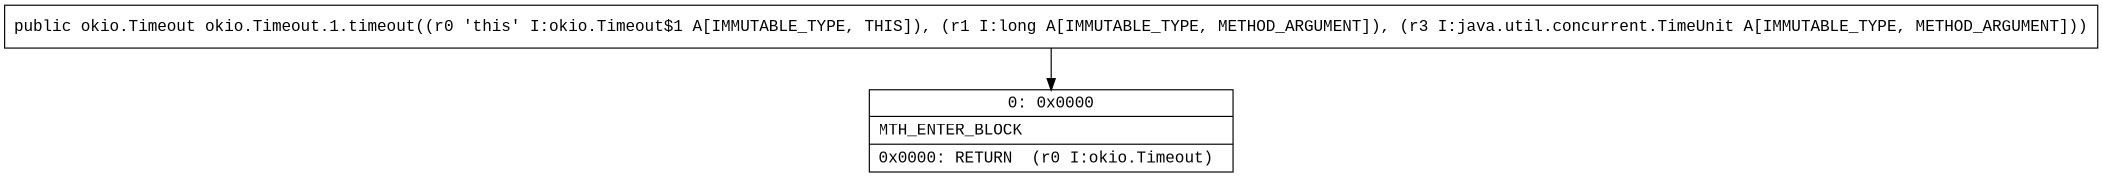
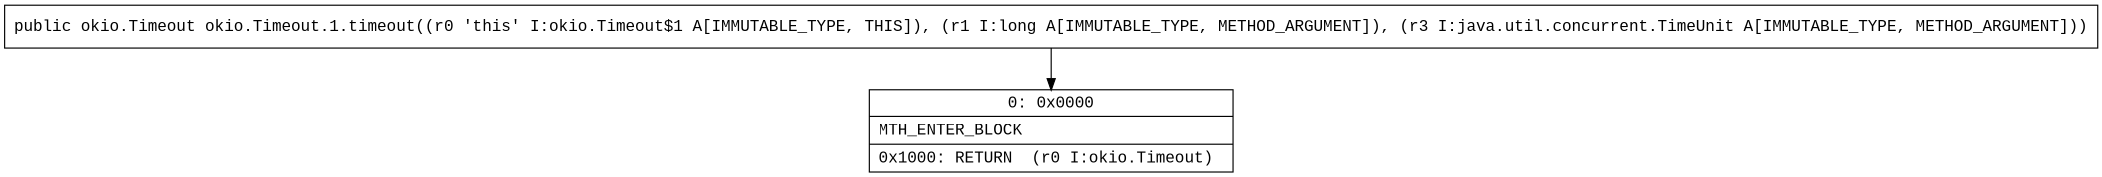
node "0: 0x0000": text "0x0000: RETURN  (r0 I:okio.Timeout)" -> "0x1000: RETURN  (r0 I:okio.Timeout)"
